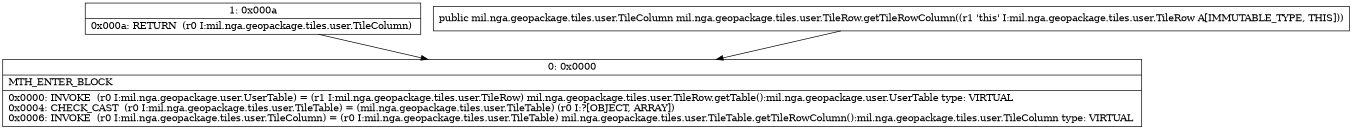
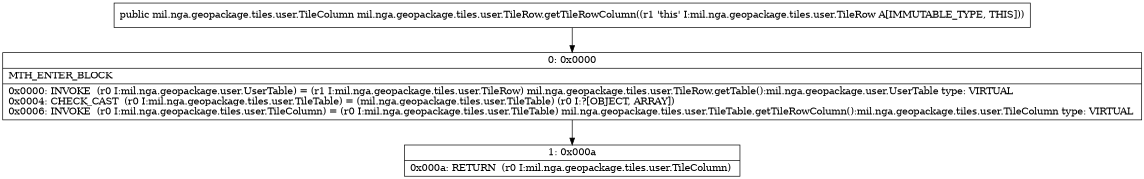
edge "1: 0x000a" -> "0: 0x0000": reversed
